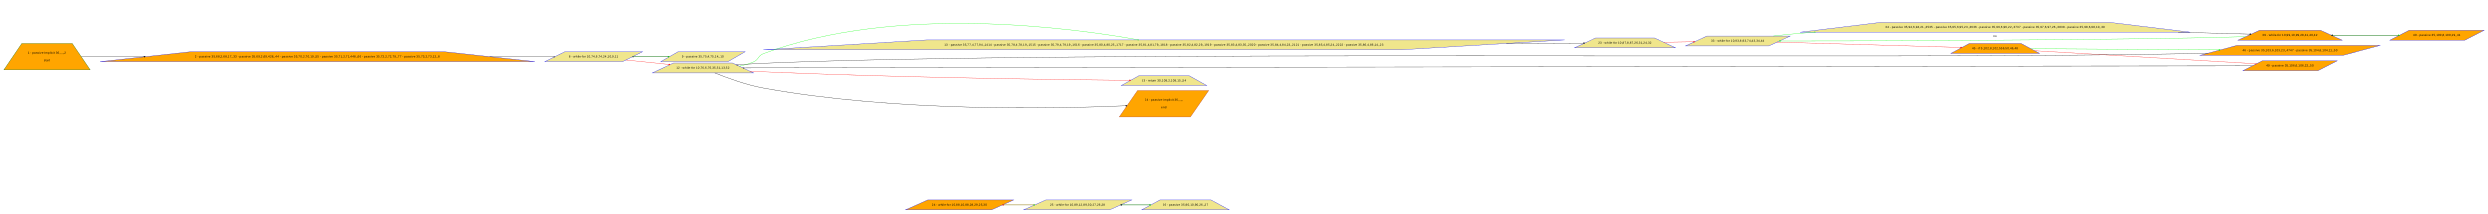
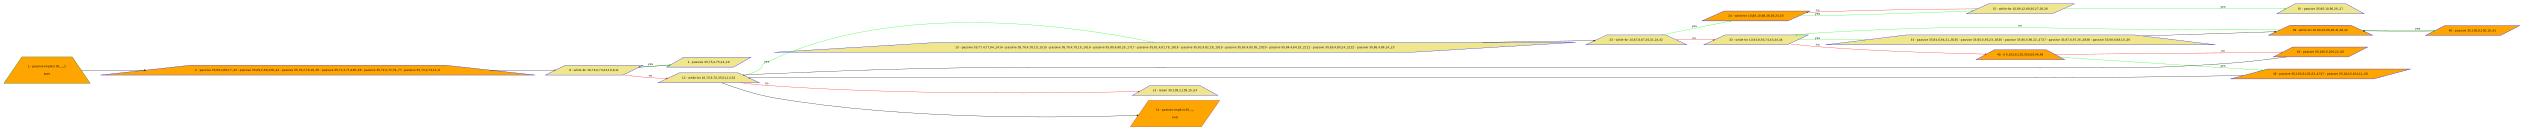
edge "23 - while-for 10,87,8,87,26,31,24,32" -> "24 - while-for 10,88,10,88,28,29,25,30": added, label "yes"
edge "26 - passive 35,90,10,90,26,,27" -> "25 - while-for 10,89,12,89,30,27,26,28": removed
